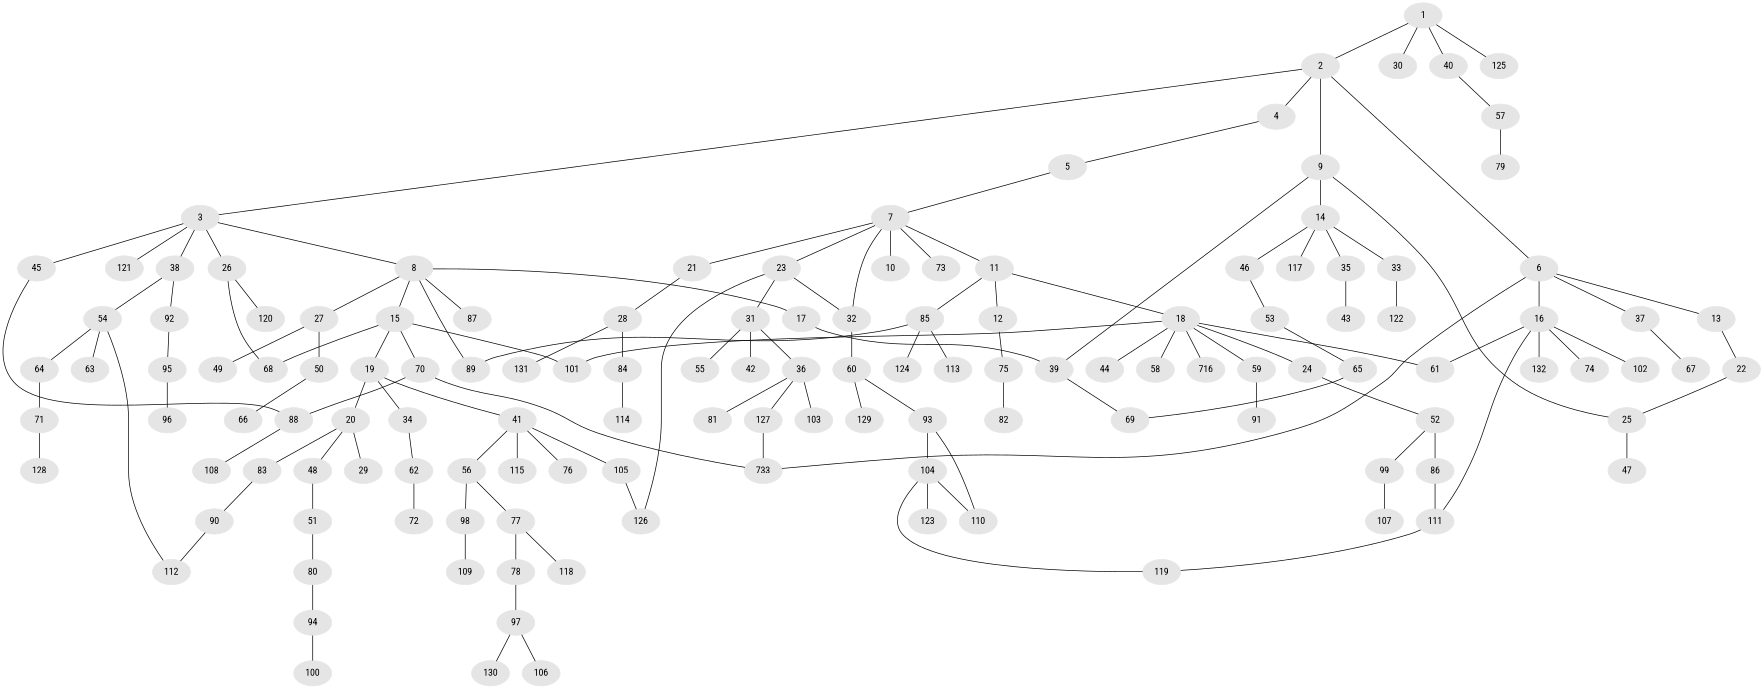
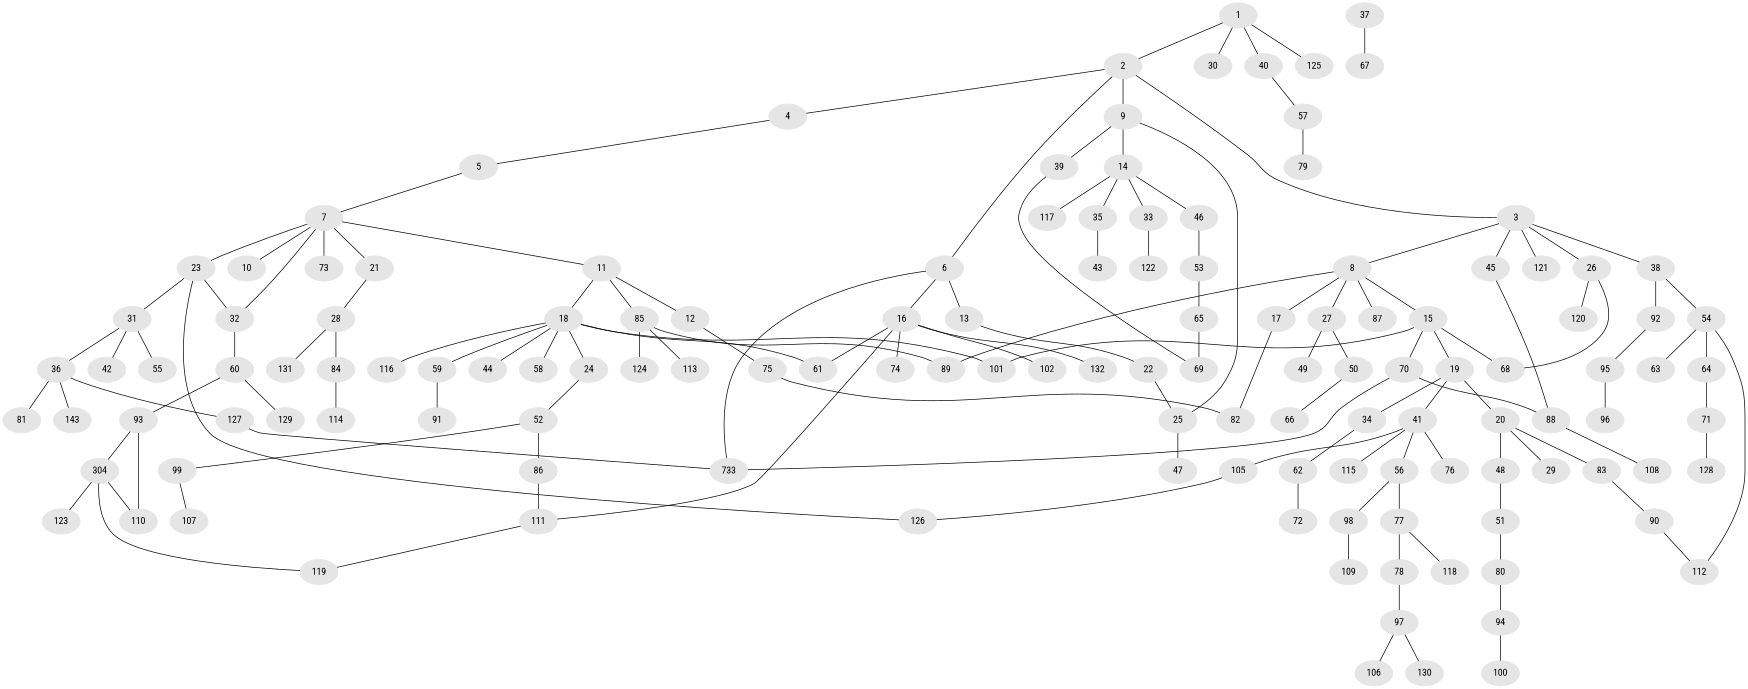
edge "6" -- "37": removed
edge "17" -- "39": now "17" -- "82"
node "716": label "716" -> "116"
node "103": label "103" -> "143"
node "104": label "104" -> "304"
